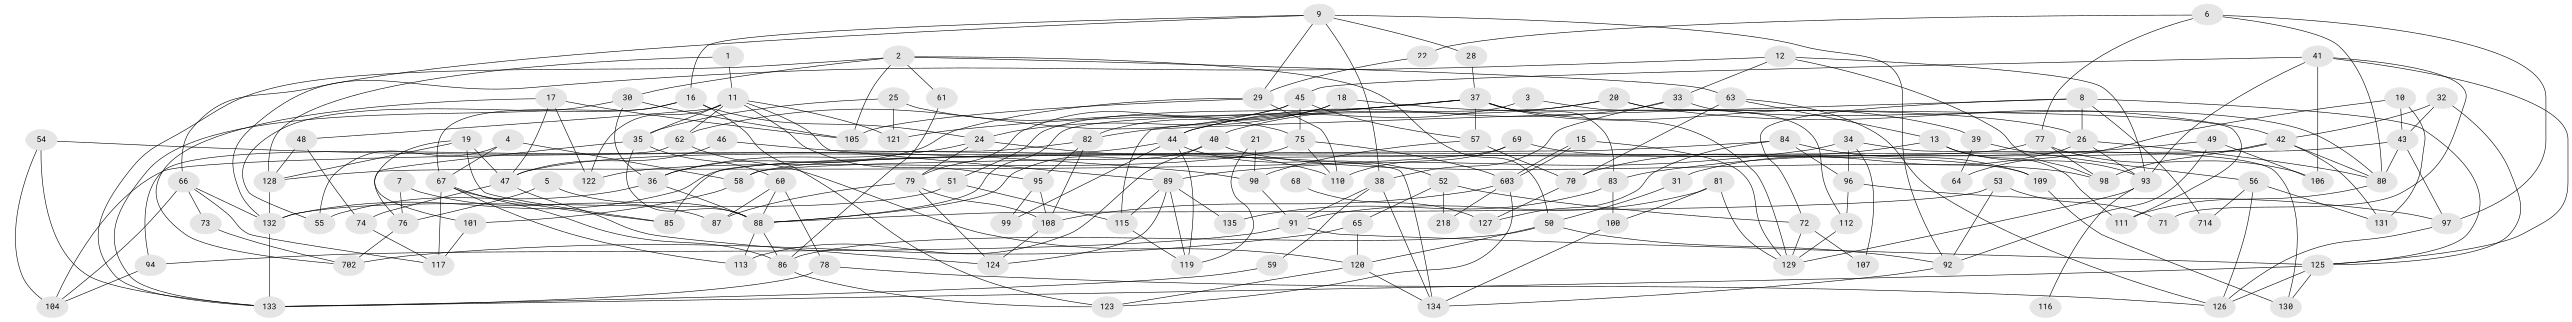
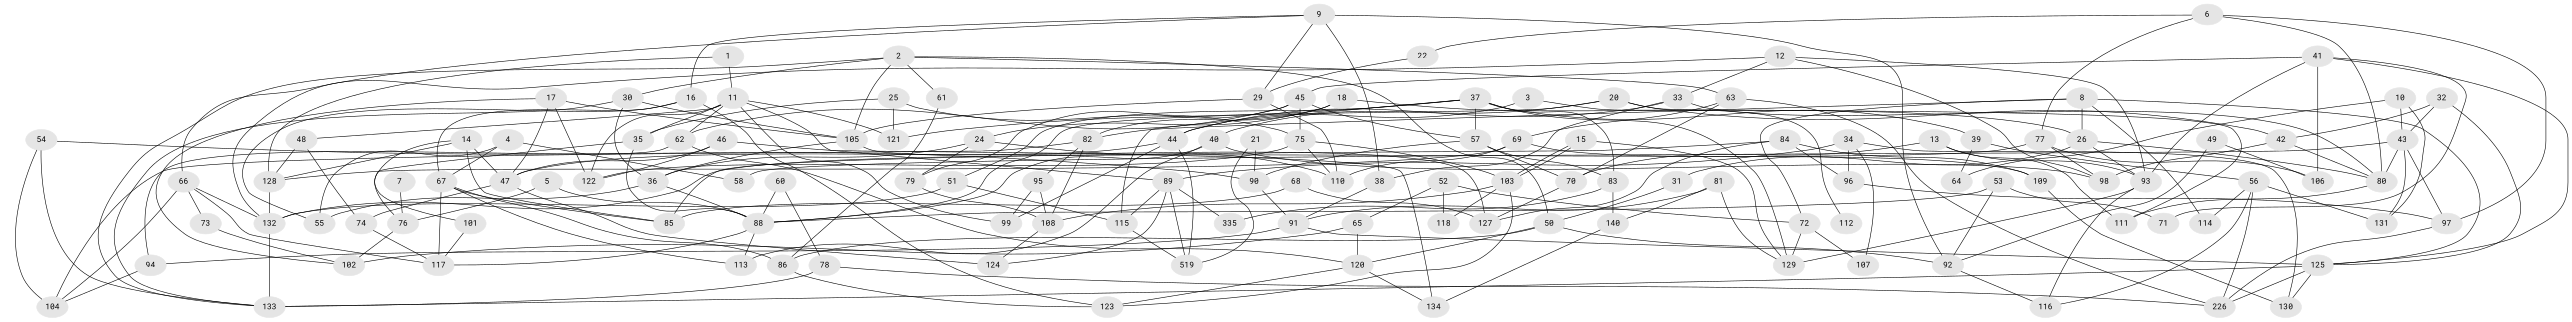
node "28": removed
edge "16" -- "24": removed
edge "63" -- "13": now "63" -- "69"
edge "29" -- "36": now "105" -- "36"
node "19": label "19" -> "14"
edge "105" -- "127": added
edge "42" -- "58": removed
edge "49" -- "83": now "57" -- "83"
edge "35" -- "60": removed
edge "44" -- "52": removed
edge "46" -- "122": added
edge "11" -- "95": now "11" -- "99"
edge "42" -- "131": now "43" -- "131"
node "603": label "603" -> "103"
edge "96" -- "112": removed
edge "68" -- "85": added
edge "58" -- "101": removed
edge "79" -- "124": removed
node "87": removed
node "135": label "135" -> "335"
node "218": label "218" -> "118"
node "100": label "100" -> "140"
node "714": label "714" -> "114"
edge "88" -- "86": now "88" -- "117"
edge "38" -- "134": removed
edge "112" -- "129": removed
node "702": label "702" -> "102"
node "119": label "119" -> "519"
node "59": removed
edge "56" -- "116": added
edge "92" -- "134": now "92" -- "116"
node "126": label "126" -> "226"
